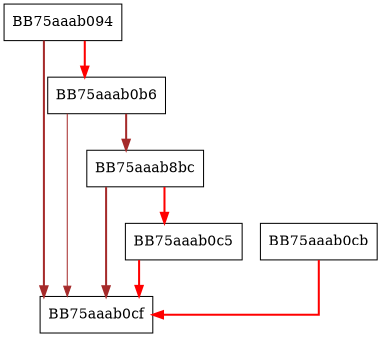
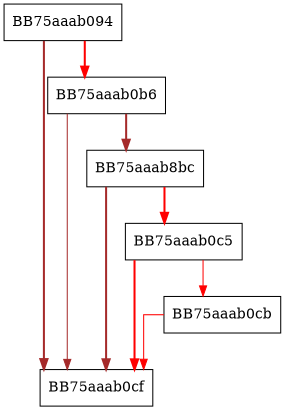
edge "BB75aaab0c5" -> "BB75aaab0cb": added
edge "BB75aaab0cb" -> "BB75aaab0cf": style bold -> solid
